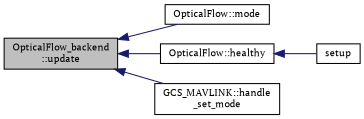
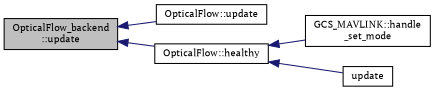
node "OpticalFlow::mode": label "OpticalFlow::mode" -> "OpticalFlow::update"
node "setup": label "setup" -> "update"
edge "GCS_MAVLINK::handle _set_mode" -> "OpticalFlow_backend ::update": now "GCS_MAVLINK::handle _set_mode" -> "OpticalFlow::healthy"
